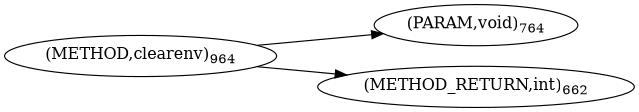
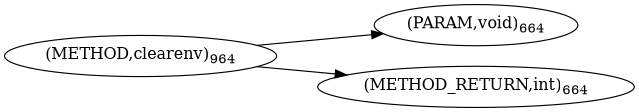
node "(PARAM,void)": text "764" -> "664"
node "(METHOD_RETURN,int)": text "662" -> "664"
